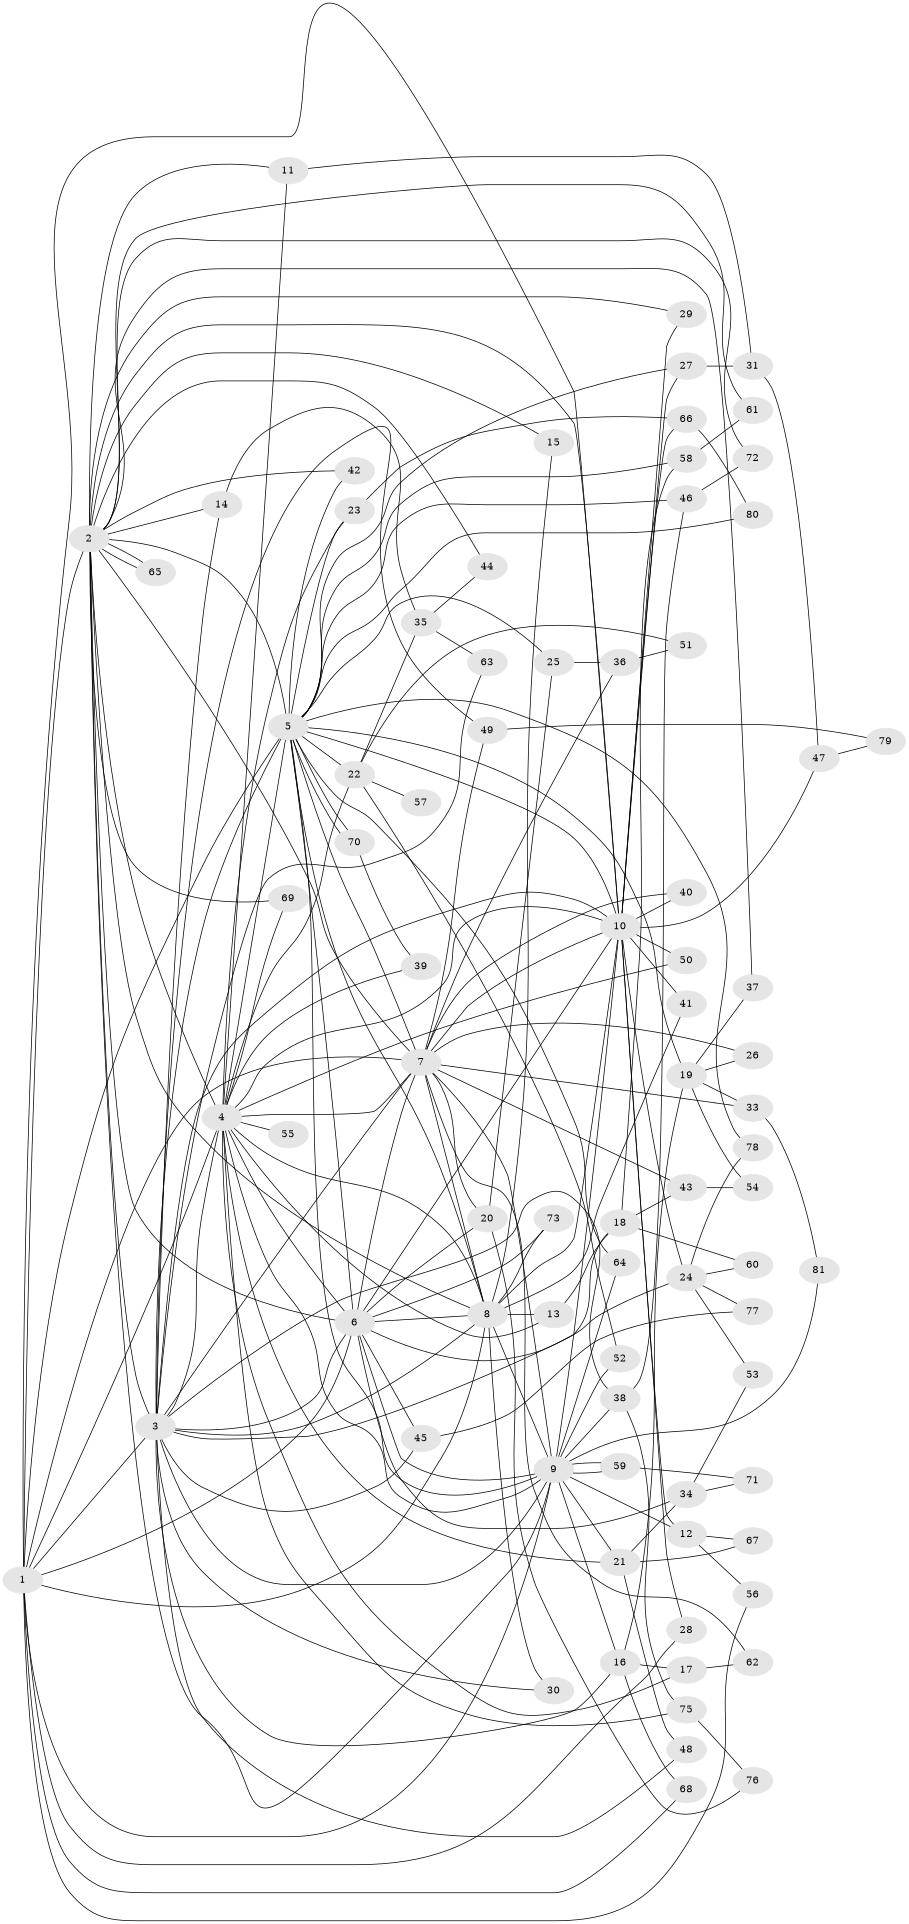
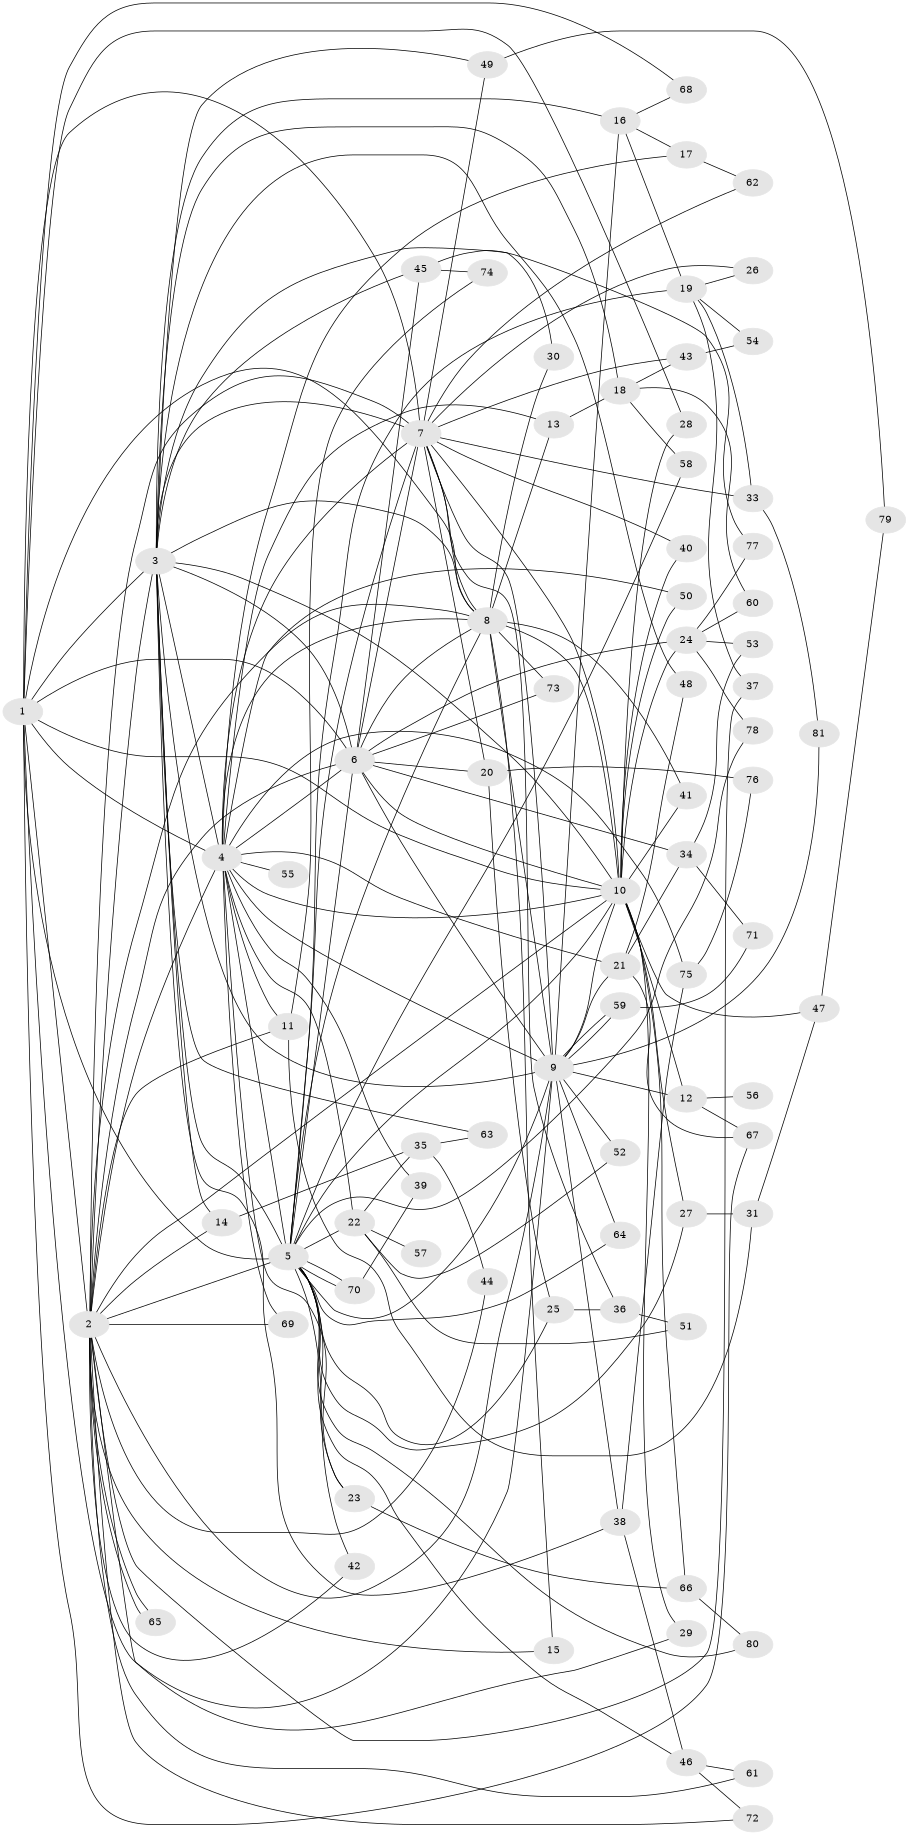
node "74": added
edge "61" -- "58": now "61" -- "46"
edge "1" -- "56": now "1" -- "67"
